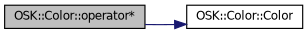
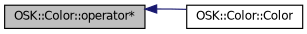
edge "OSK::Color::operator*" -> "OSK::Color::Color": reversed
